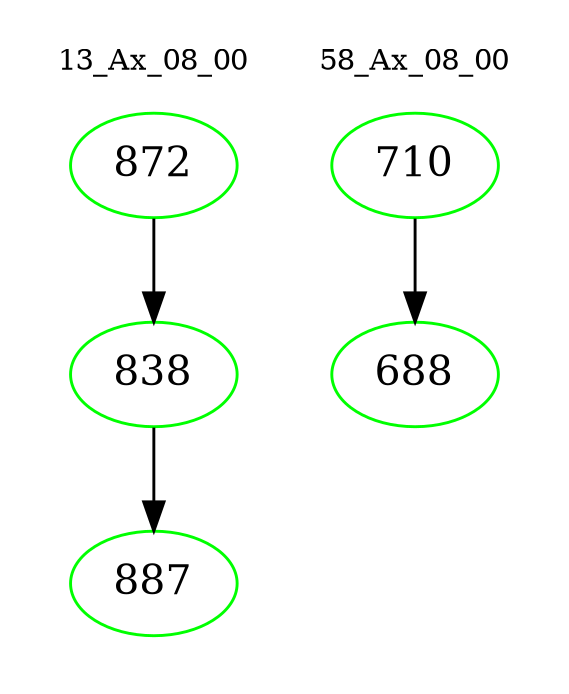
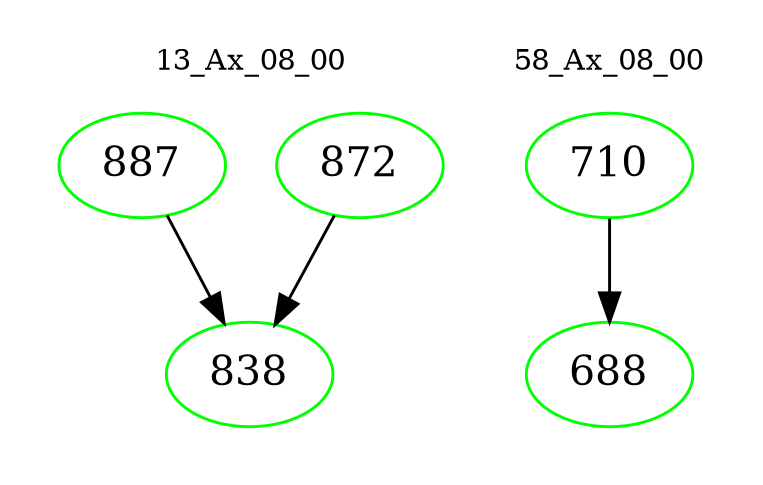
edge "838" -> "887": reversed
